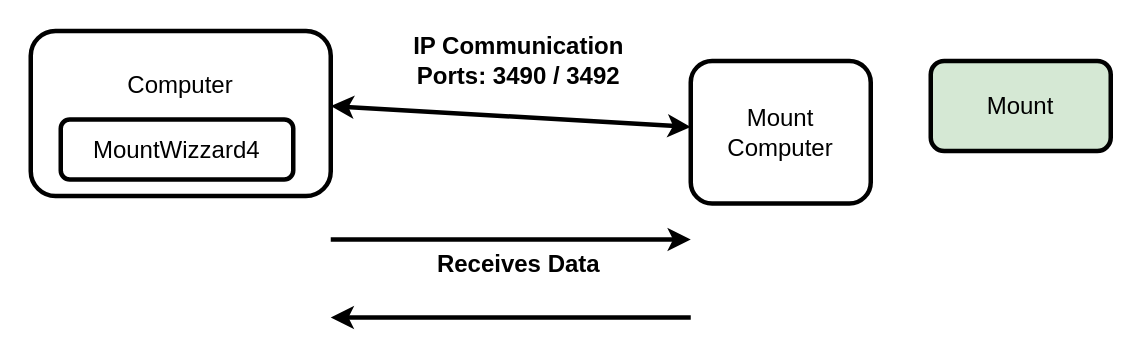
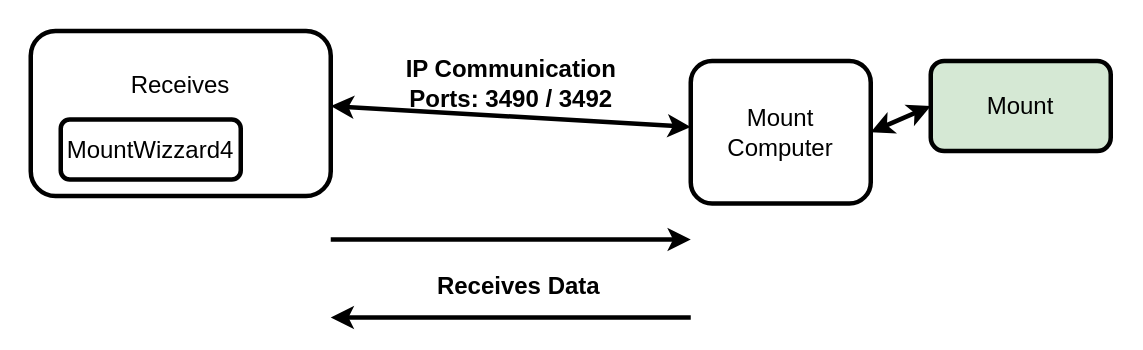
node "IP Communication Ports: 3490 / 3492": moved (518, 61) -> (511, 83)
node "Computer": label "Computer" -> "Receives"
edge "Mount" -- "Mount Computer": added
node "MountWizzard4": size 233x60 -> 180x60
node "Receives Data": moved (518, 263) -> (518, 286)
